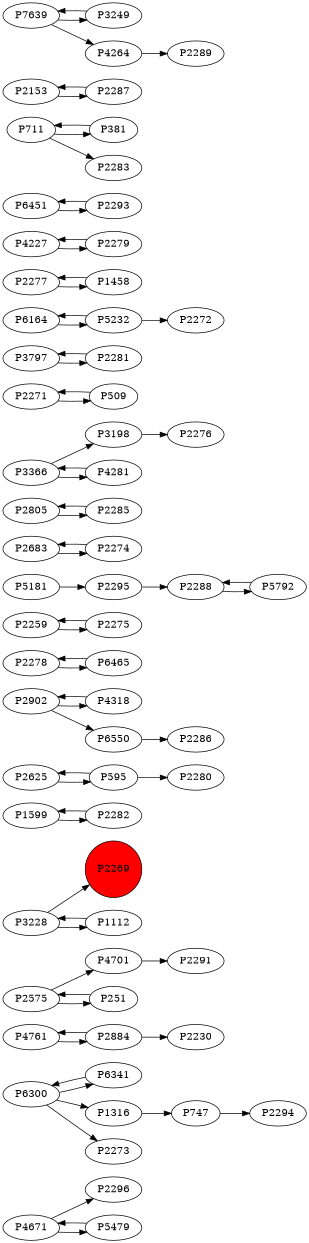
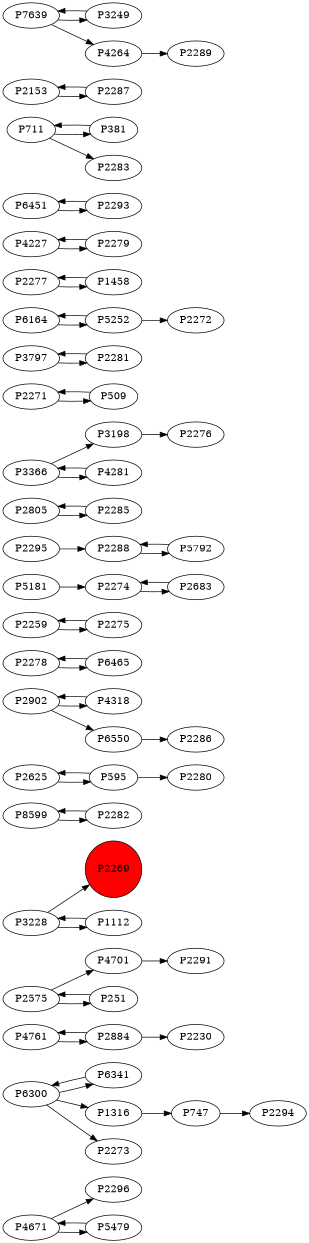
node "P5232": label "P5232" -> "P5252"
edge "P5181" -> "P2295": now "P5181" -> "P2274"
node "P1599": label "P1599" -> "P8599"
